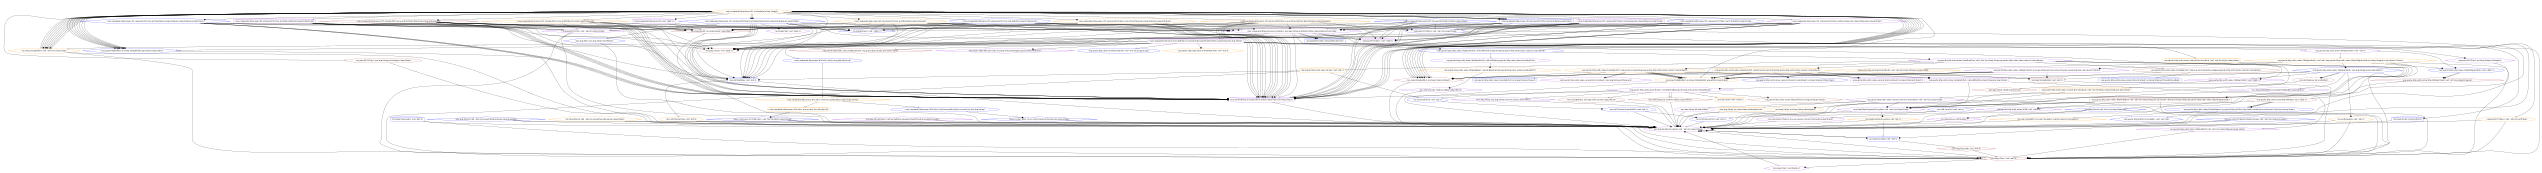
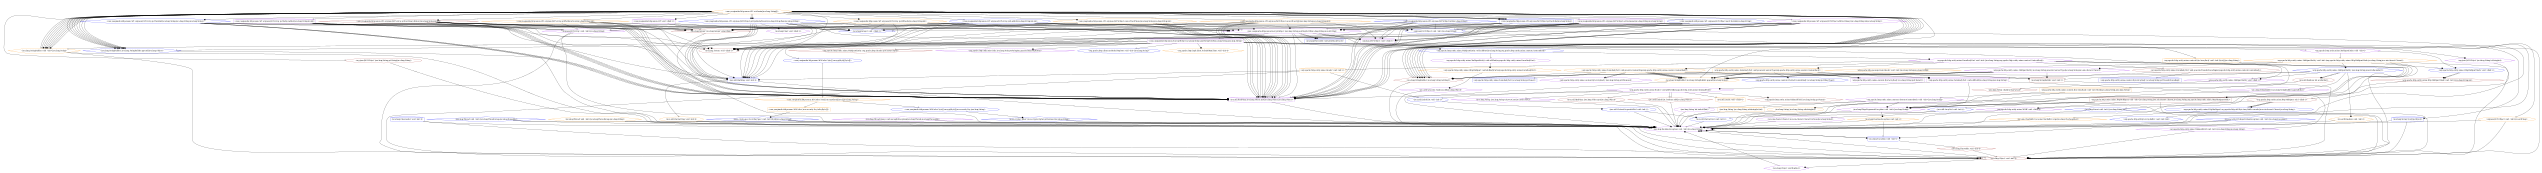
node "<java.lang.Float: java.lang.Float valueOf(float)>": removed
node "<java.lang.Enum: void finalize()>": removed
edge "<java.util.Random: void <init>()>" -> "<java.lang.Object: void <init>()>": now "<java.lang.String: byte[] getBytes()>" -> "<java.lang.Object: void <init>()>"
